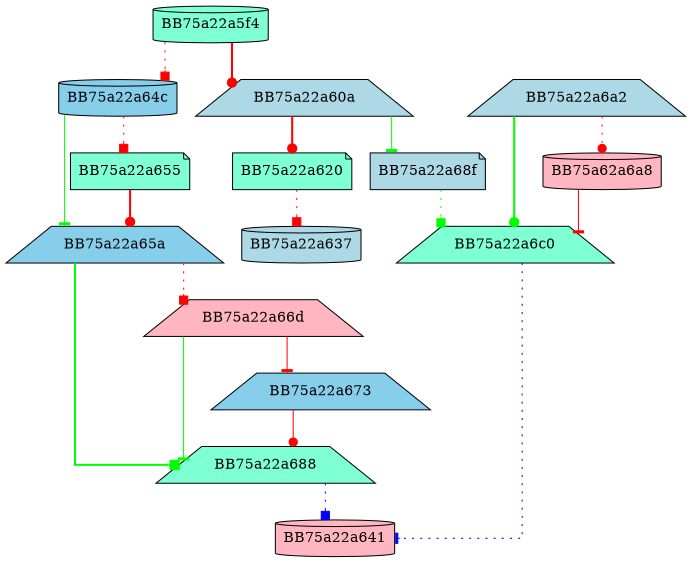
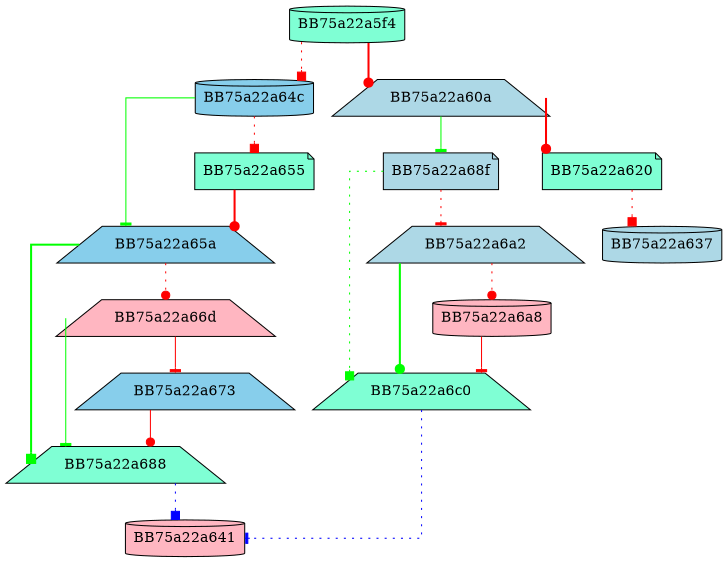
node "BB75a62a6a8": label "BB75a62a6a8" -> "BB75a22a6a8"
edge "BB75a22a68f" -> "BB75a22a6a2": added
edge "BB75a22a65a" -> "BB75a22a66d": arrowhead box -> dot
